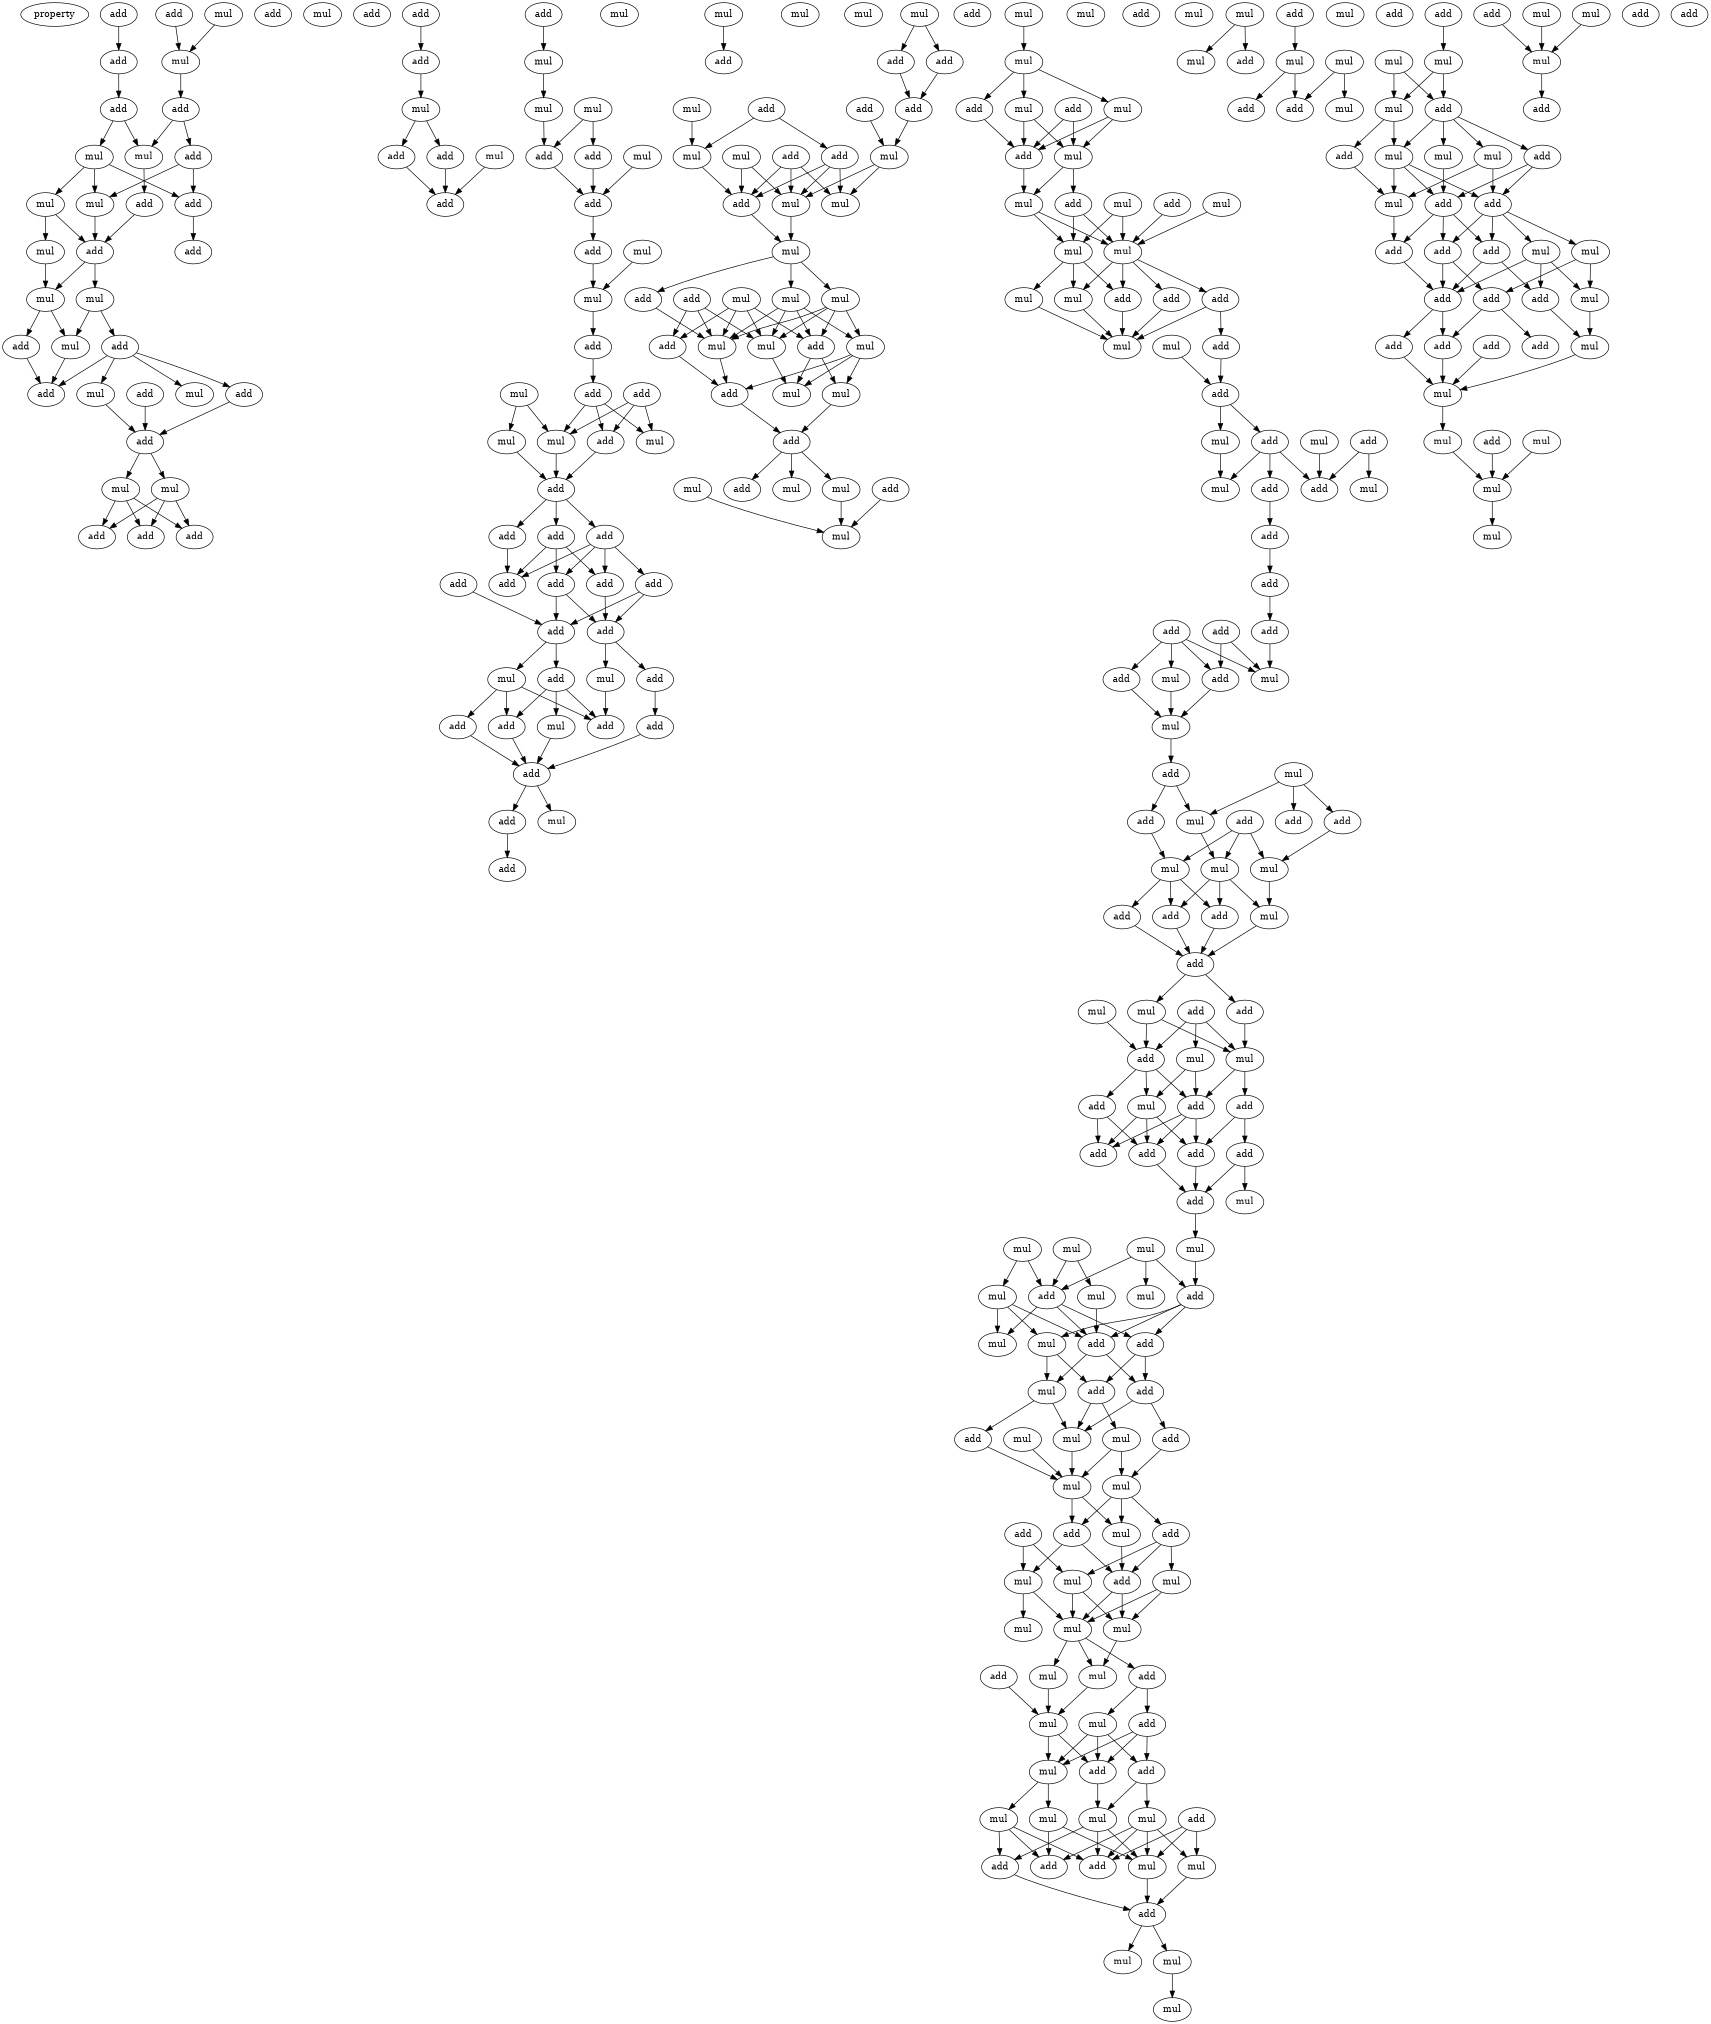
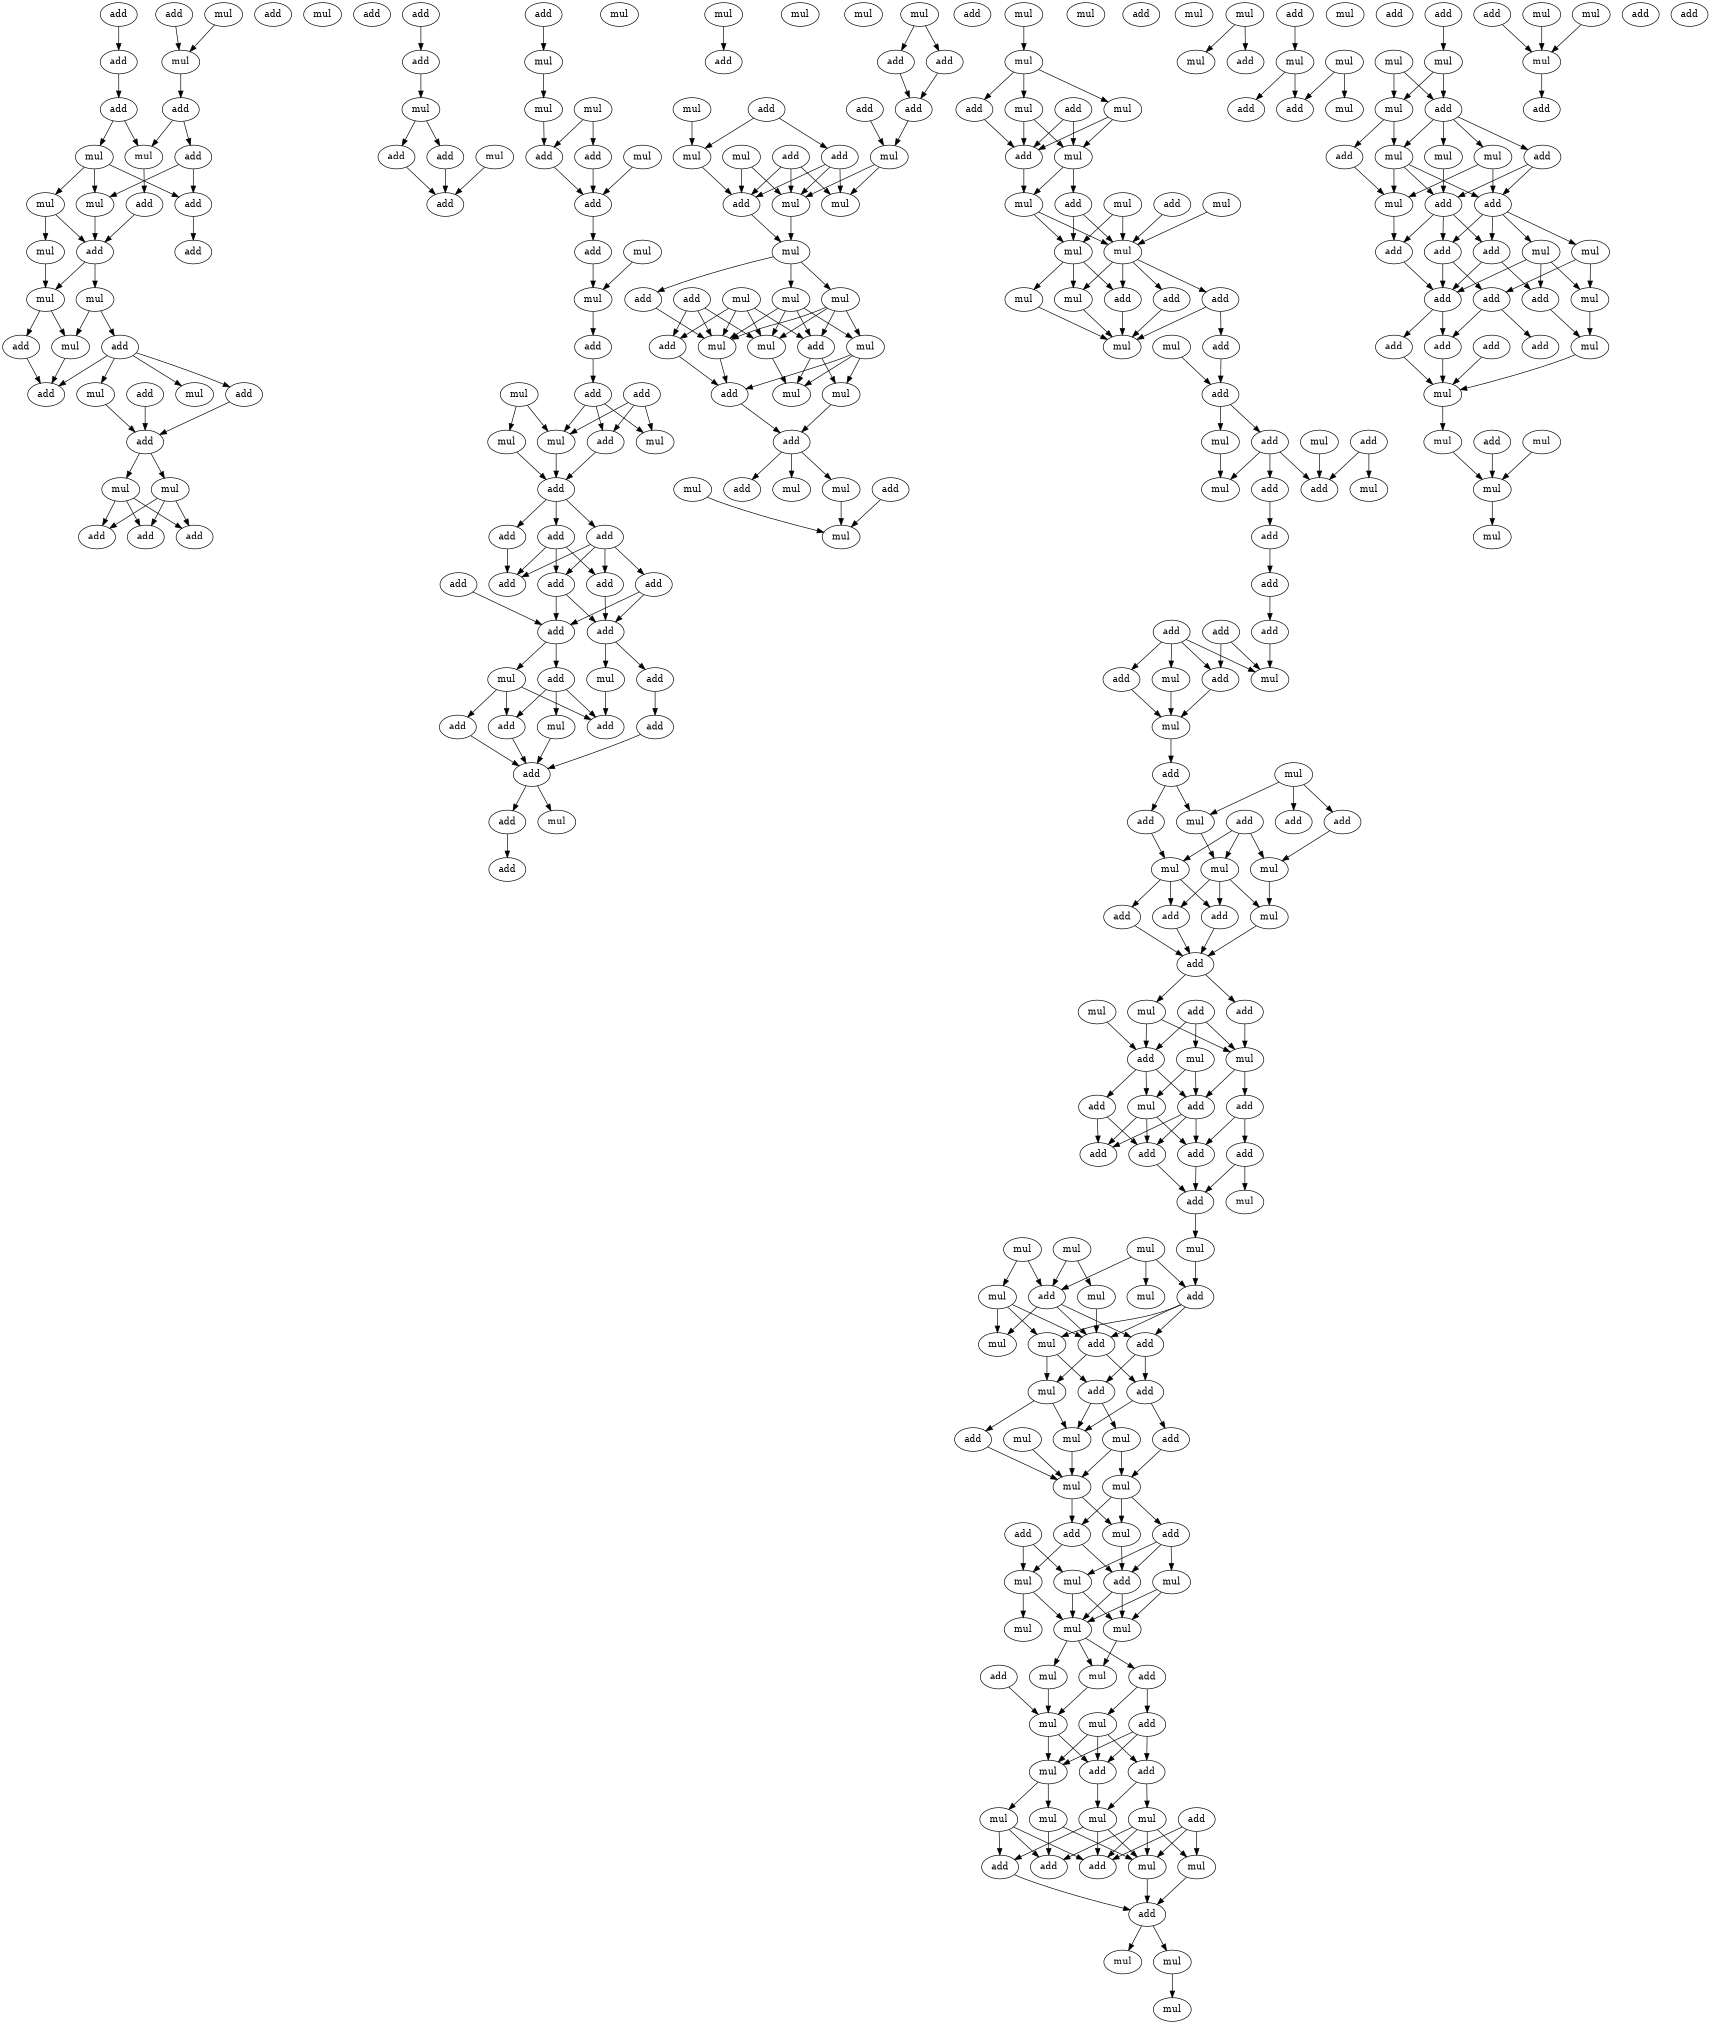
node "property": removed
